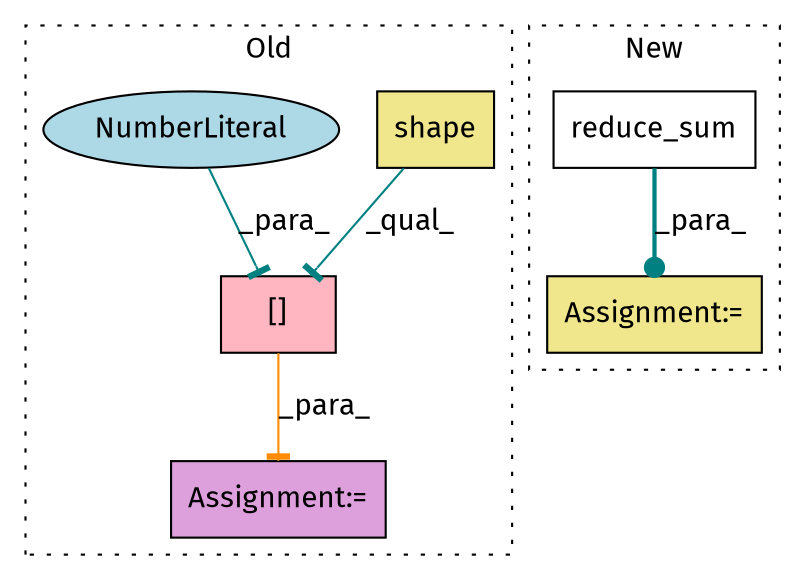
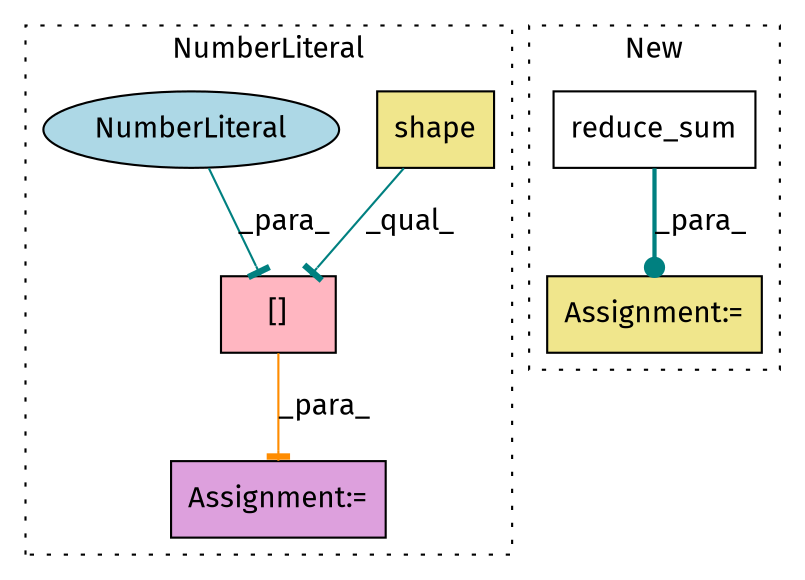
cluster "Old": label "Old" -> "NumberLiteral"
